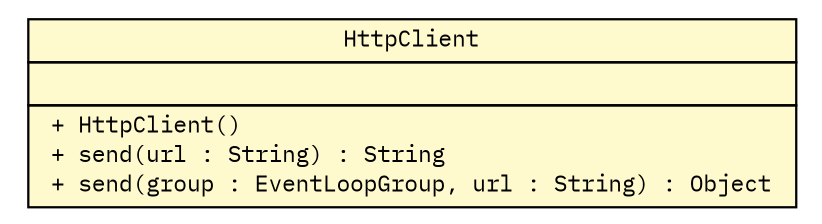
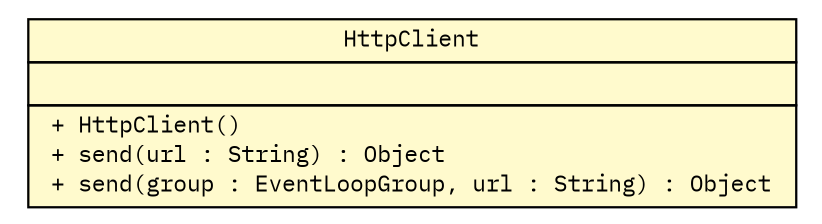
node "HttpClient": text "+ send(url : String) : String" -> "+ send(url : String) : Object"
